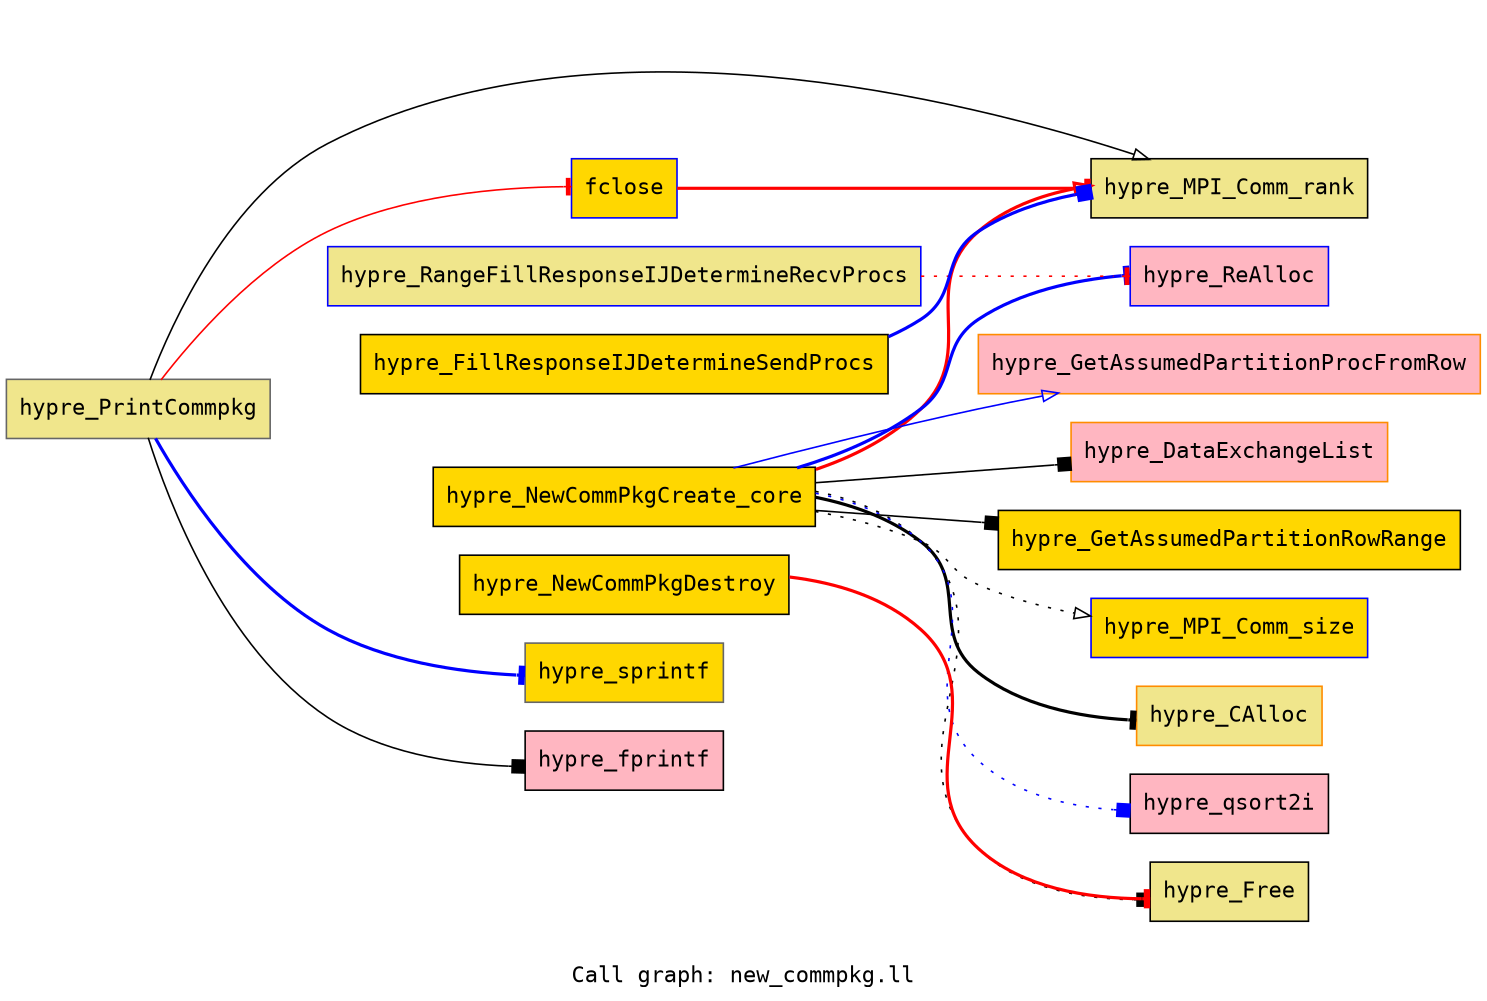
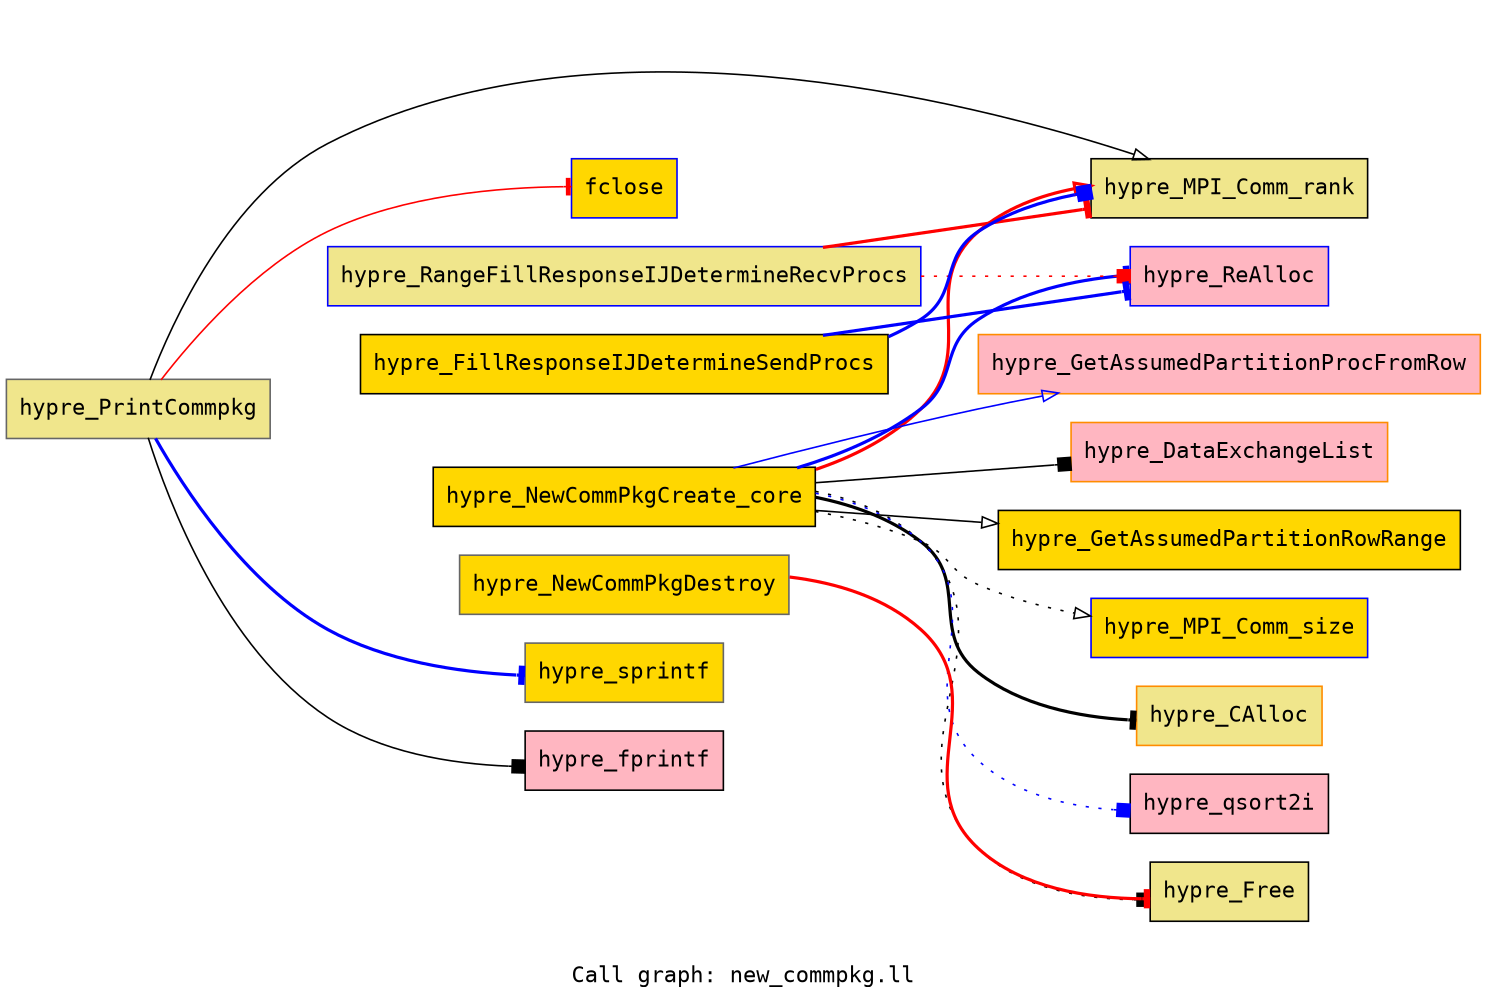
edge "fclose" -> "hypre_MPI_Comm_rank": now "hypre_RangeFillResponseIJDetermineRecvProcs" -> "hypre_MPI_Comm_rank"
edge "hypre_RangeFillResponseIJDetermineRecvProcs" -> "hypre_ReAlloc": arrowhead tee -> box
edge "hypre_FillResponseIJDetermineSendProcs" -> "hypre_ReAlloc": added
edge "hypre_NewCommPkgCreate_core" -> "hypre_GetAssumedPartitionRowRange": arrowhead box -> onormal
node "hypre_NewCommPkgDestroy": color black -> gray40
